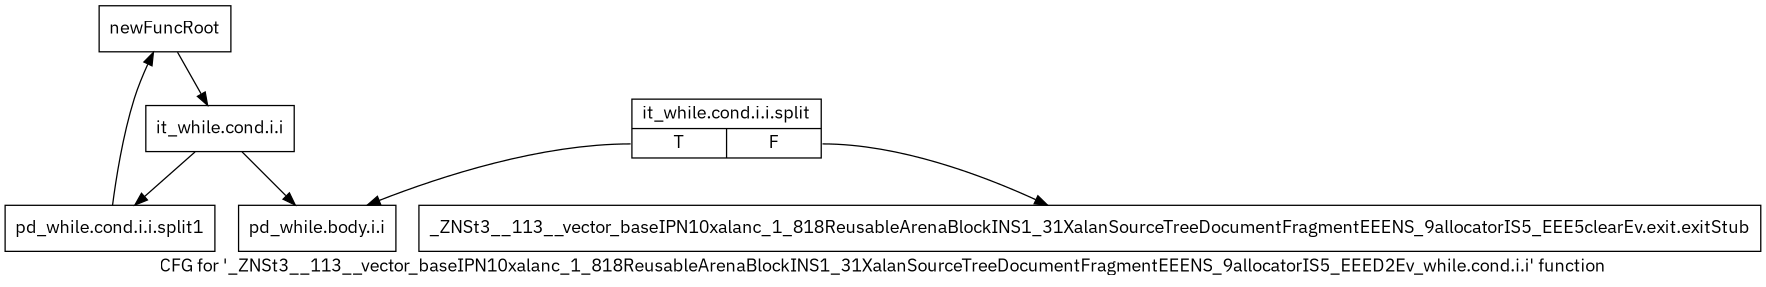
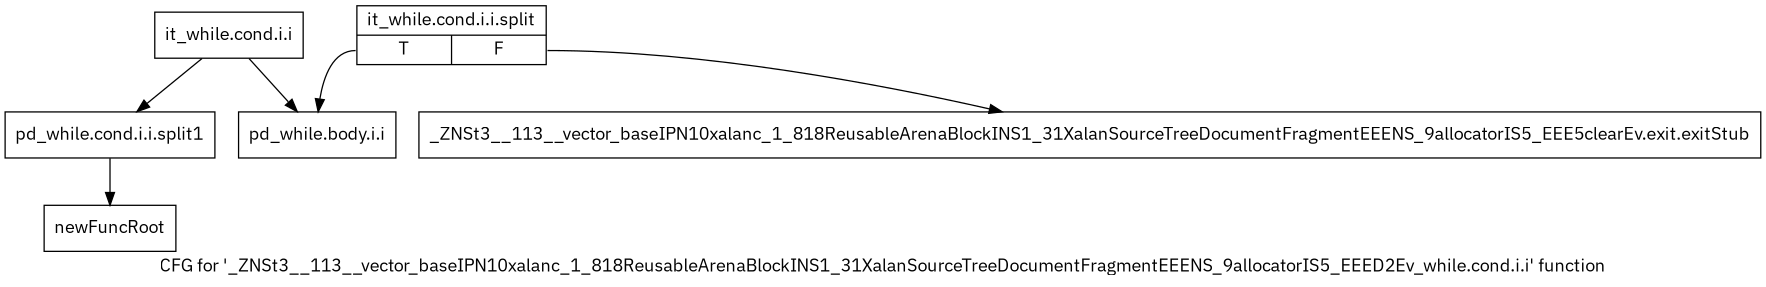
edge "newFuncRoot" -> "it_while.cond.i.i": removed
